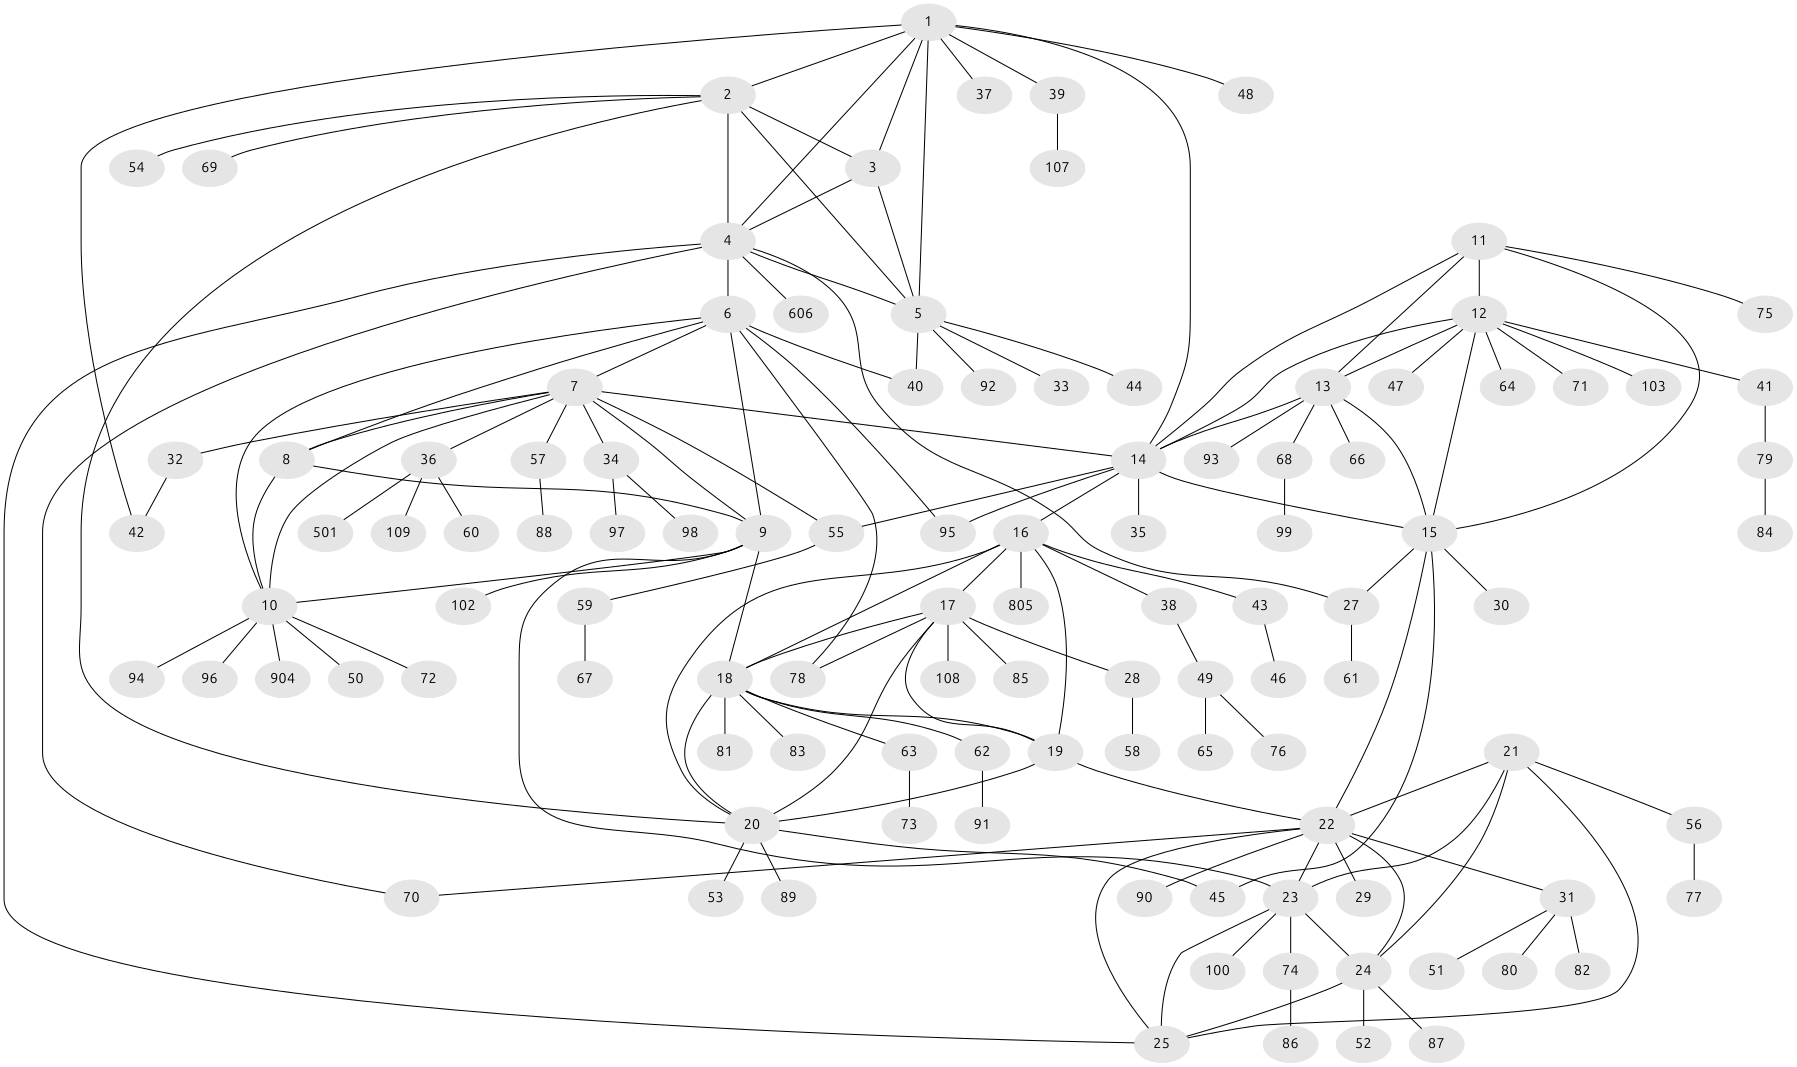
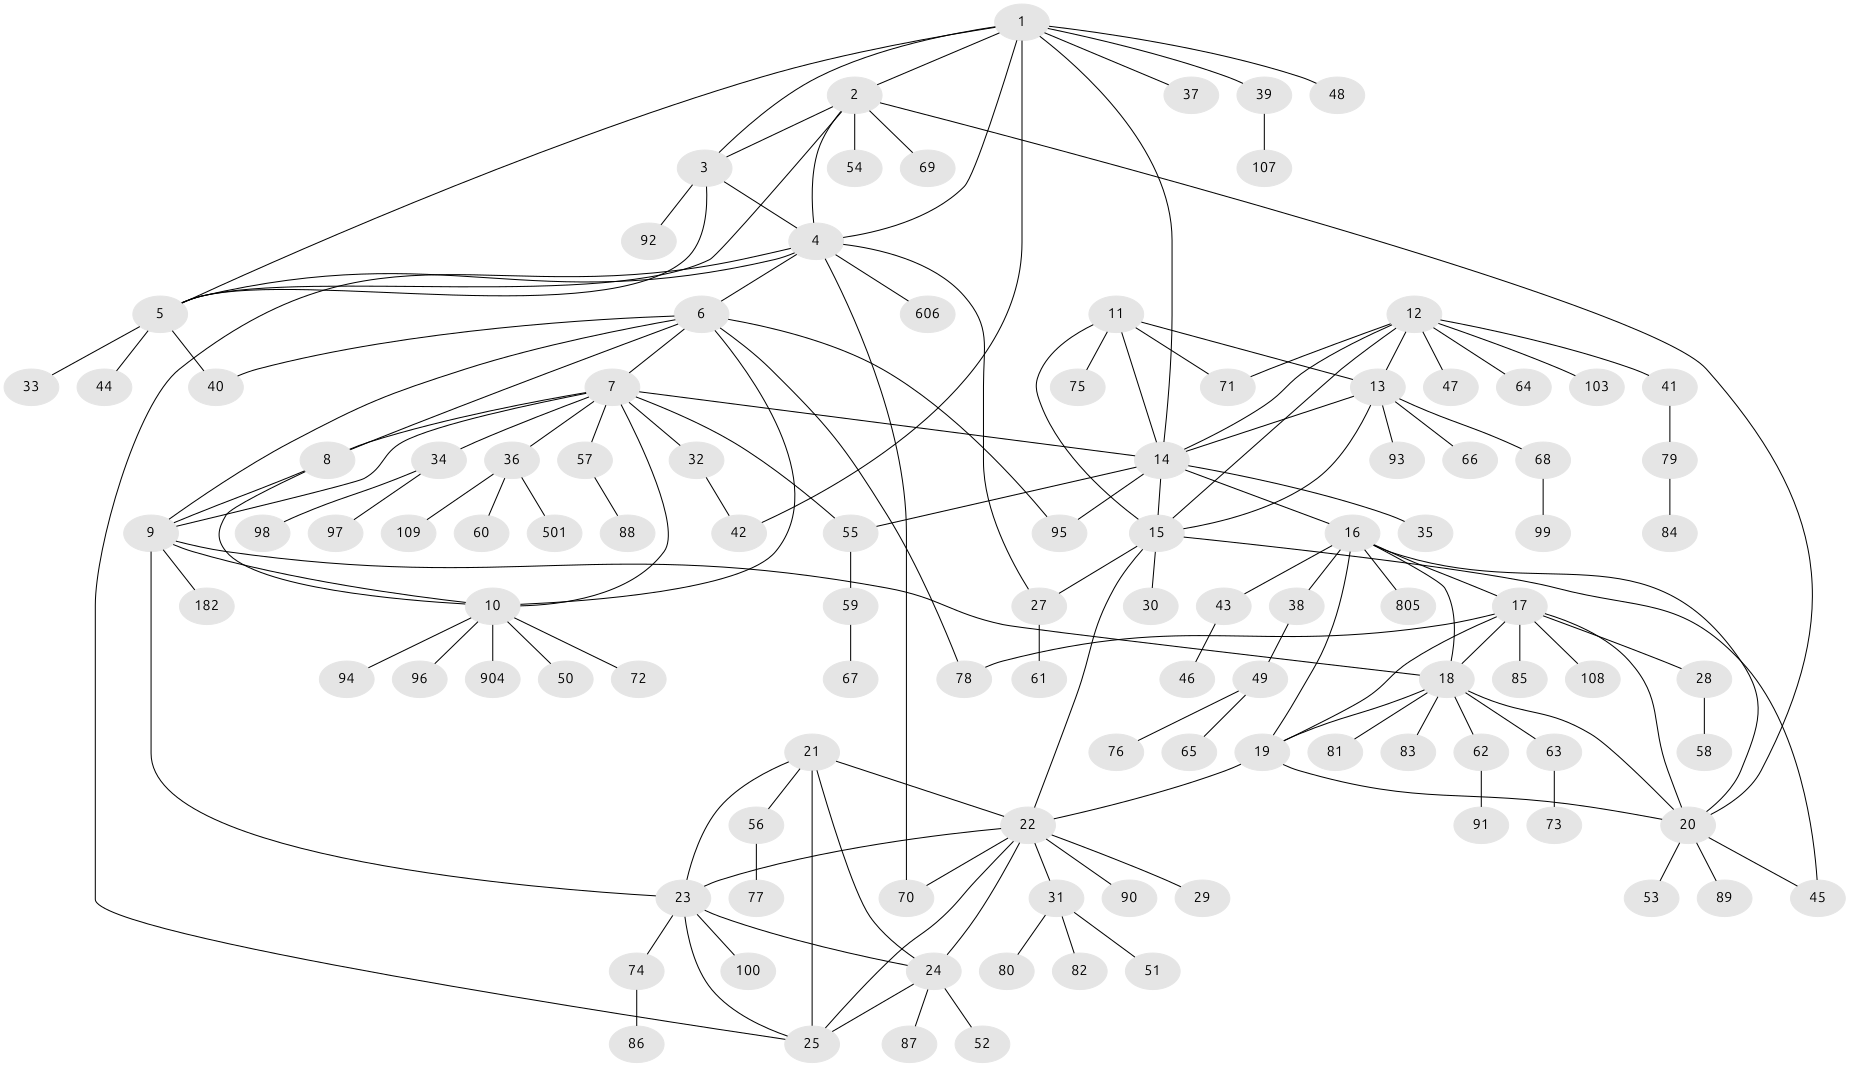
edge "11" -- "12": now "11" -- "71"
edge "5" -- "92": now "3" -- "92"
node "102": label "102" -> "182"
